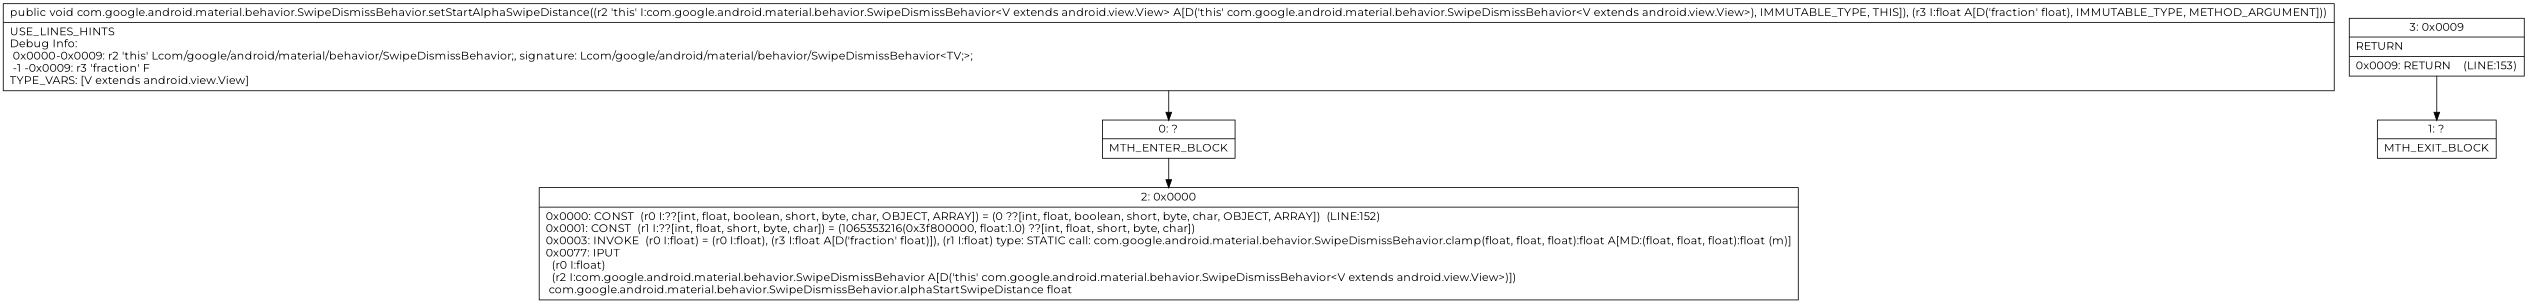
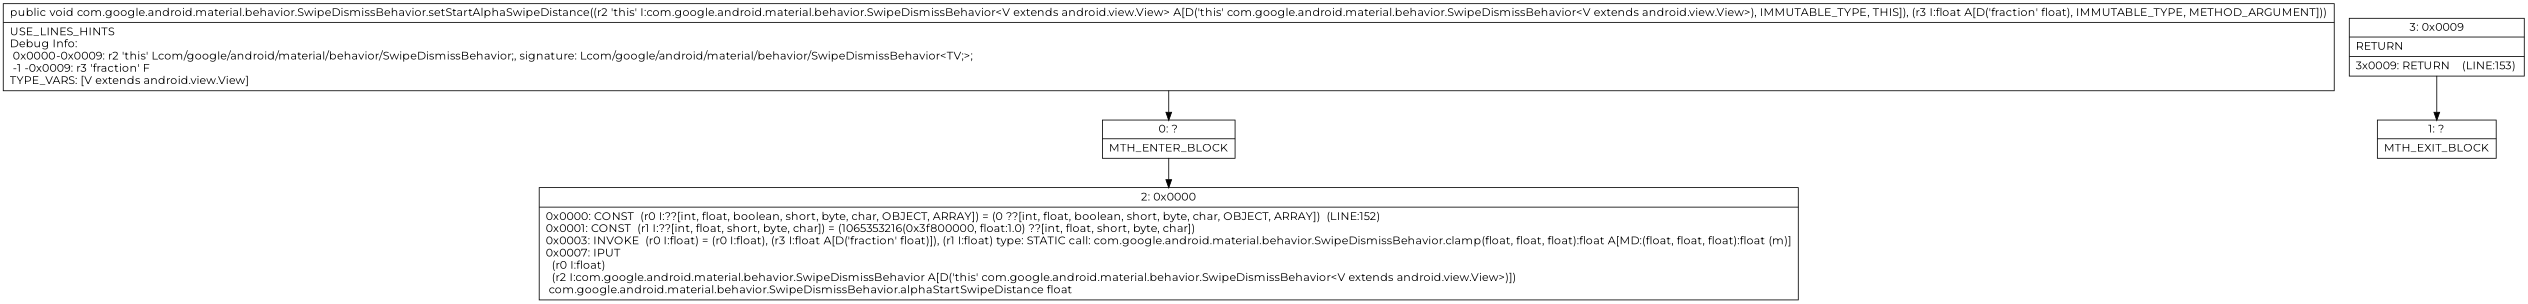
node "3: 0x0009": text "0x0009: RETURN    (LINE:153)" -> "3x0009: RETURN    (LINE:153)"
node "2: 0x0000": text "0x0077: IPUT" -> "0x0007: IPUT"
